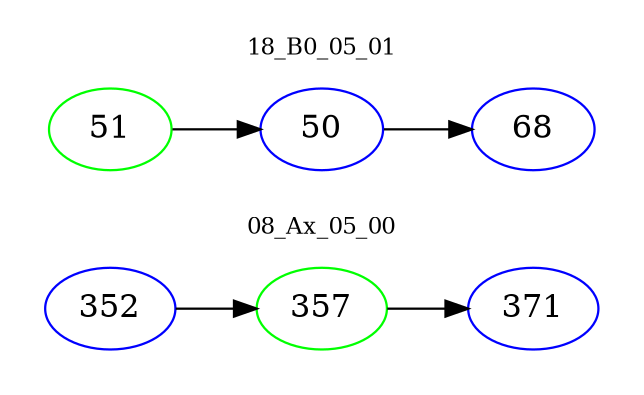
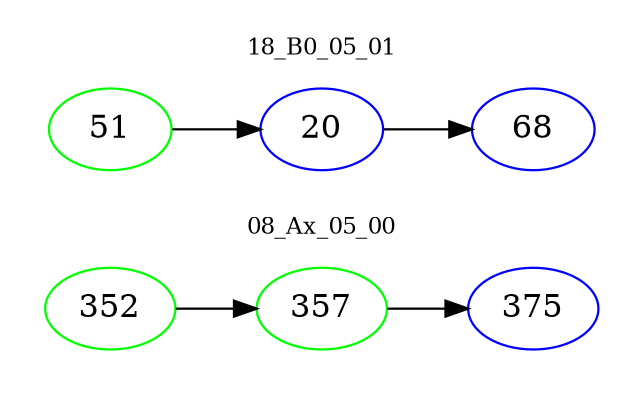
node "50": label "50" -> "20"
node "352": color blue -> green
node "371": label "371" -> "375"
